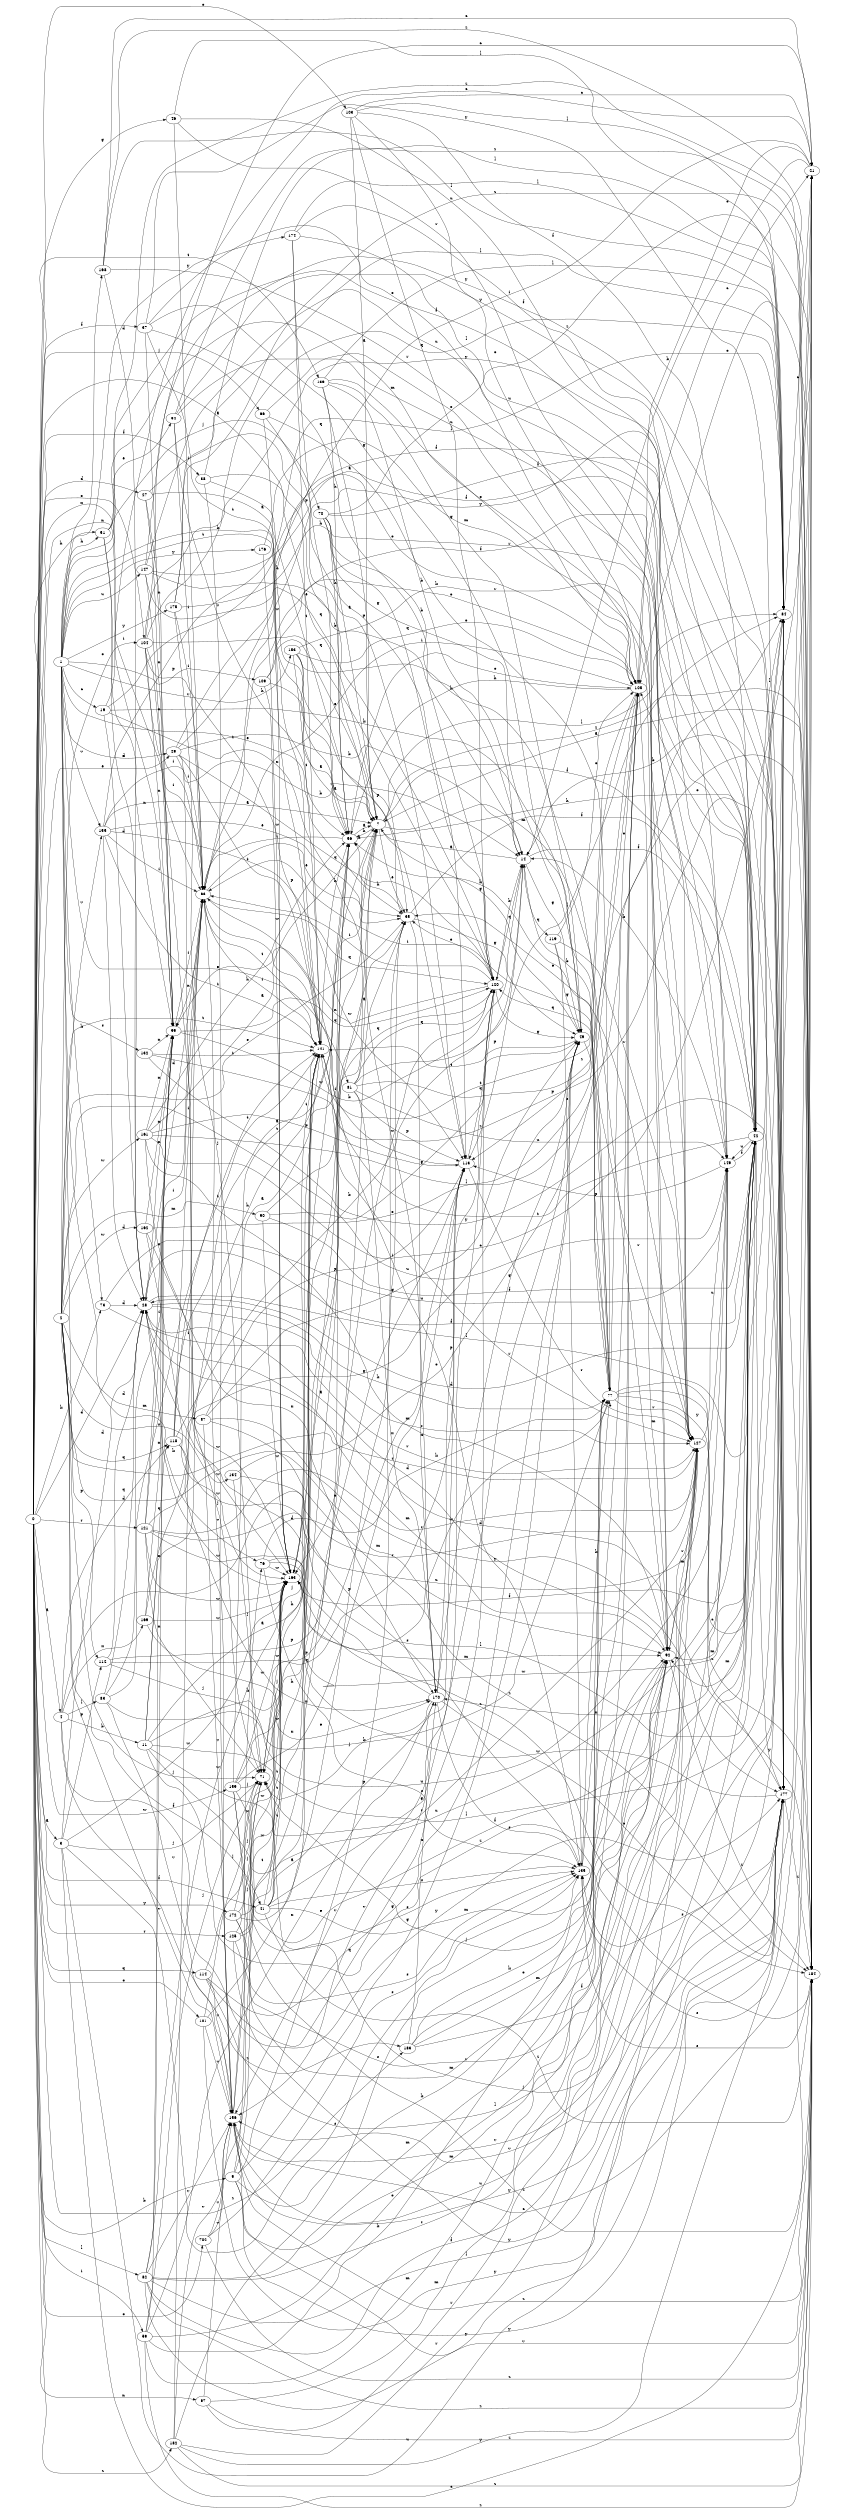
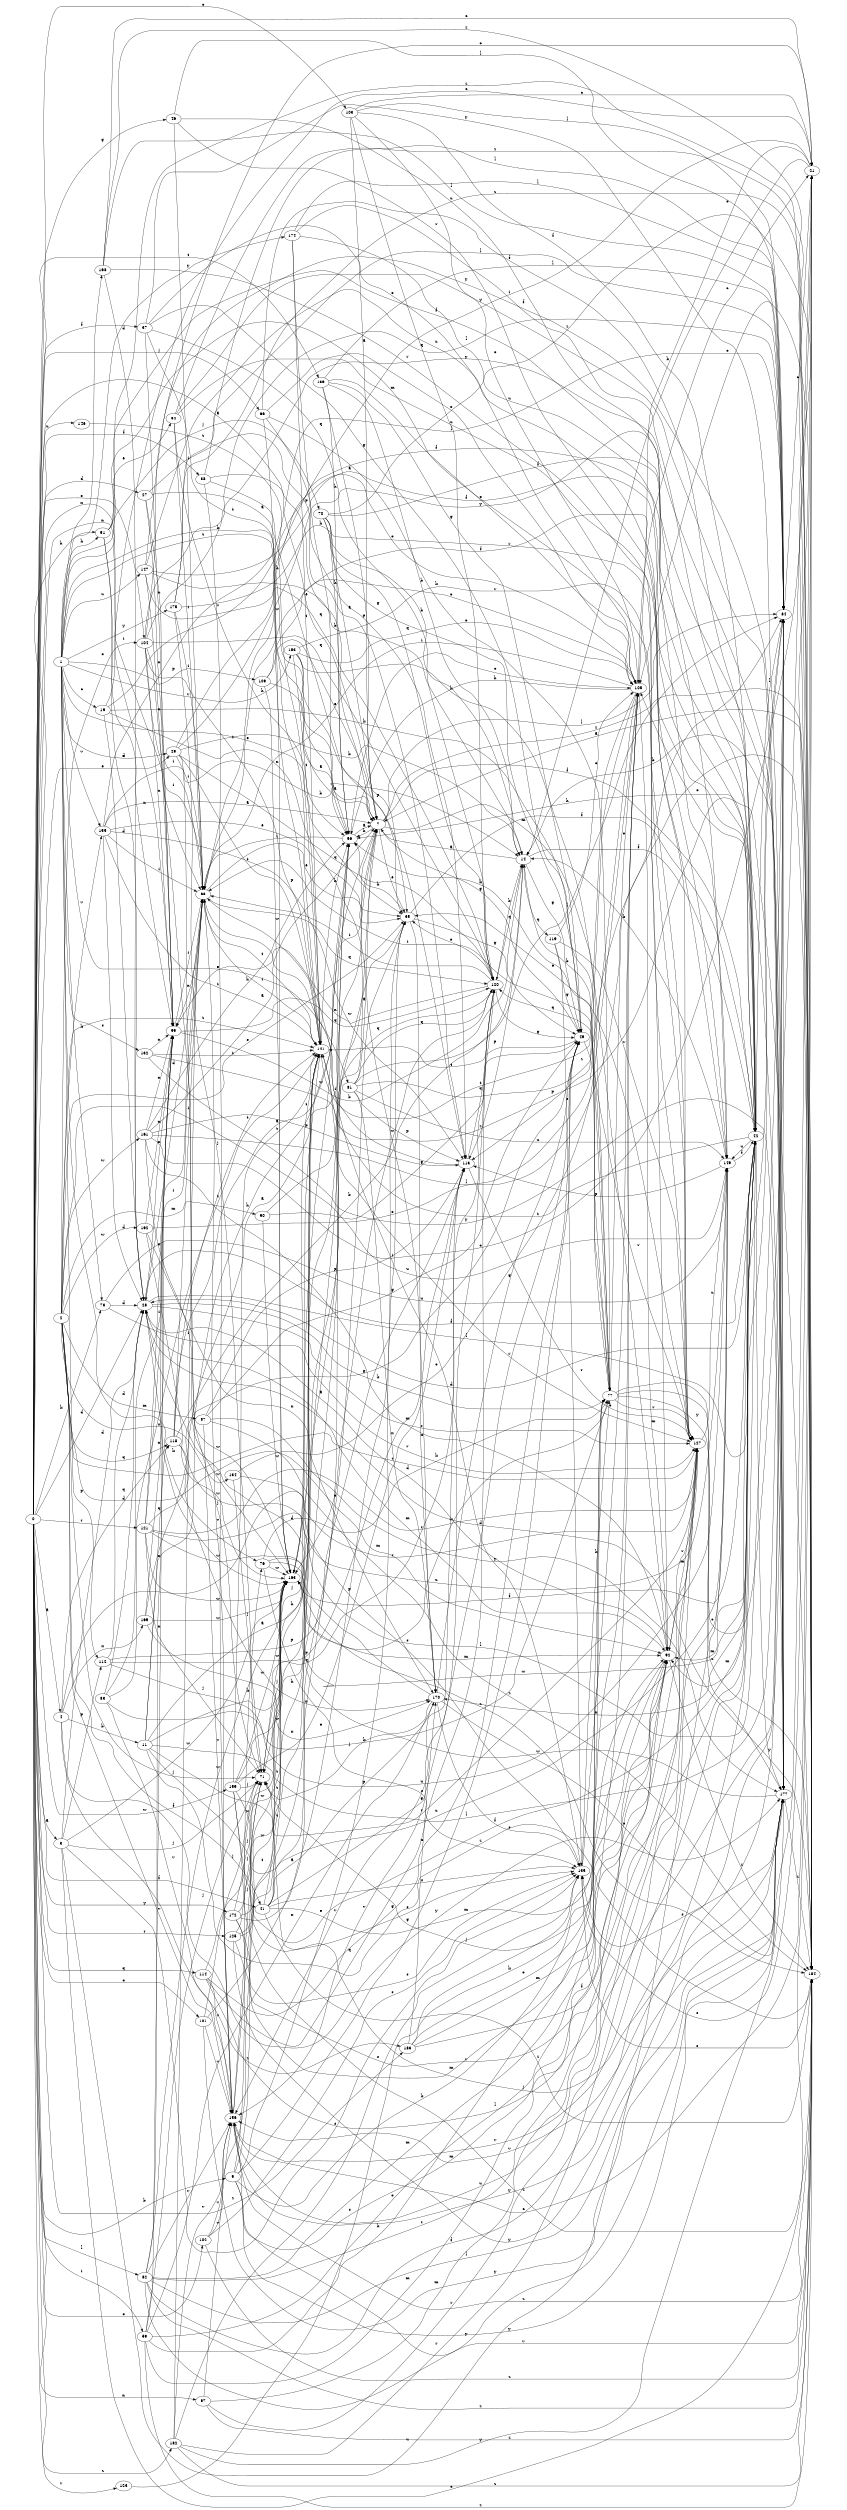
node "146": added
node "176": removed
edge "90" -> "42": now "66" -> "42"
edge "170" -> "113": removed, label "p"
edge "4" -> "83": removed, label "l"
node "702": label "702" -> "102"
node "123": added
